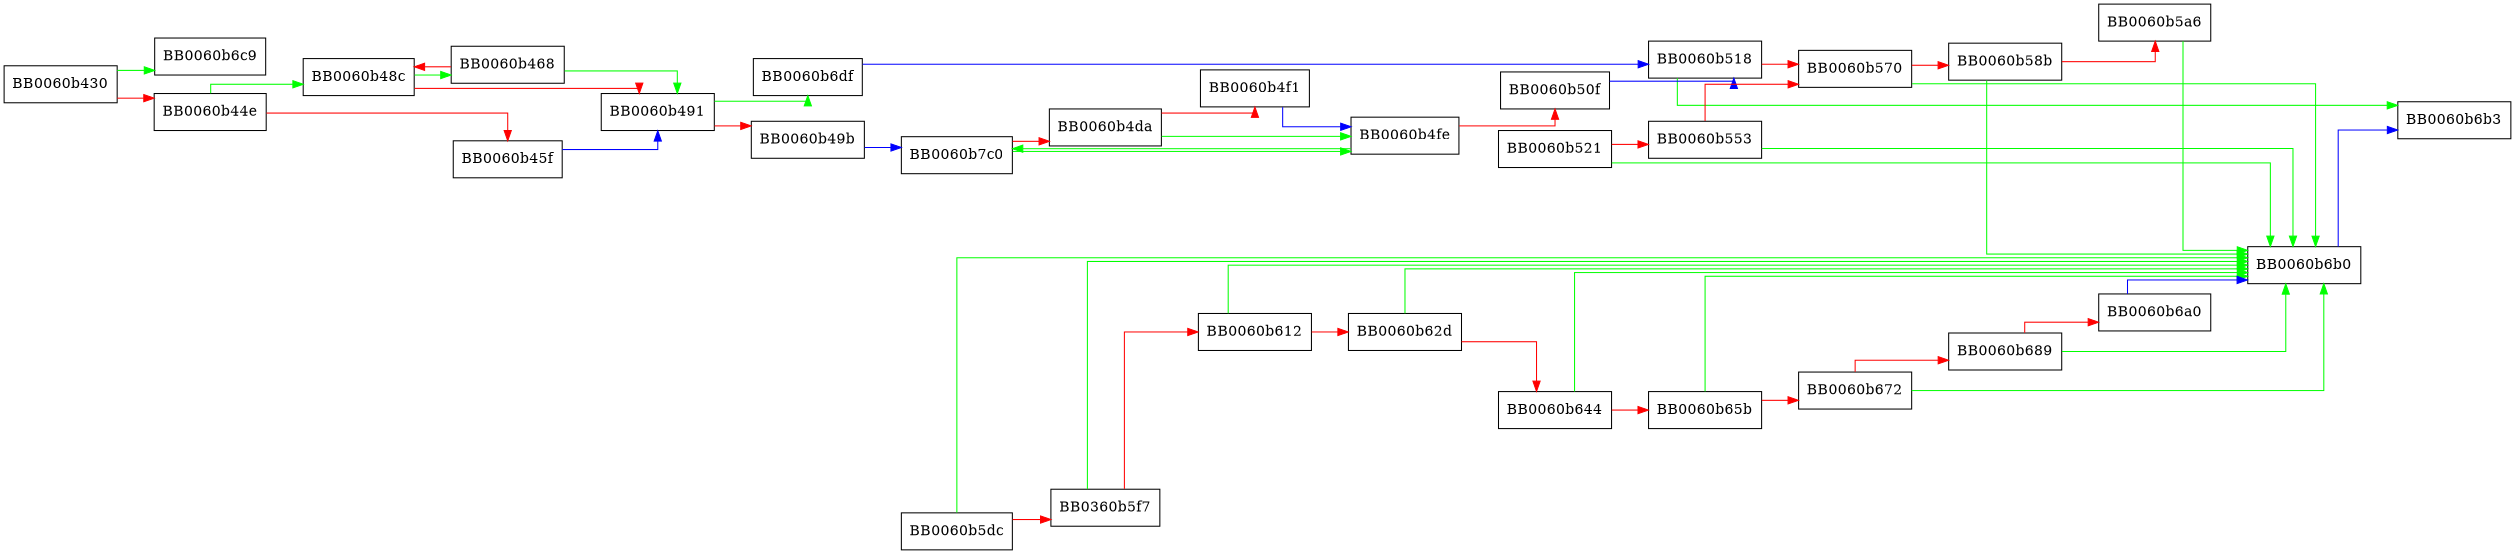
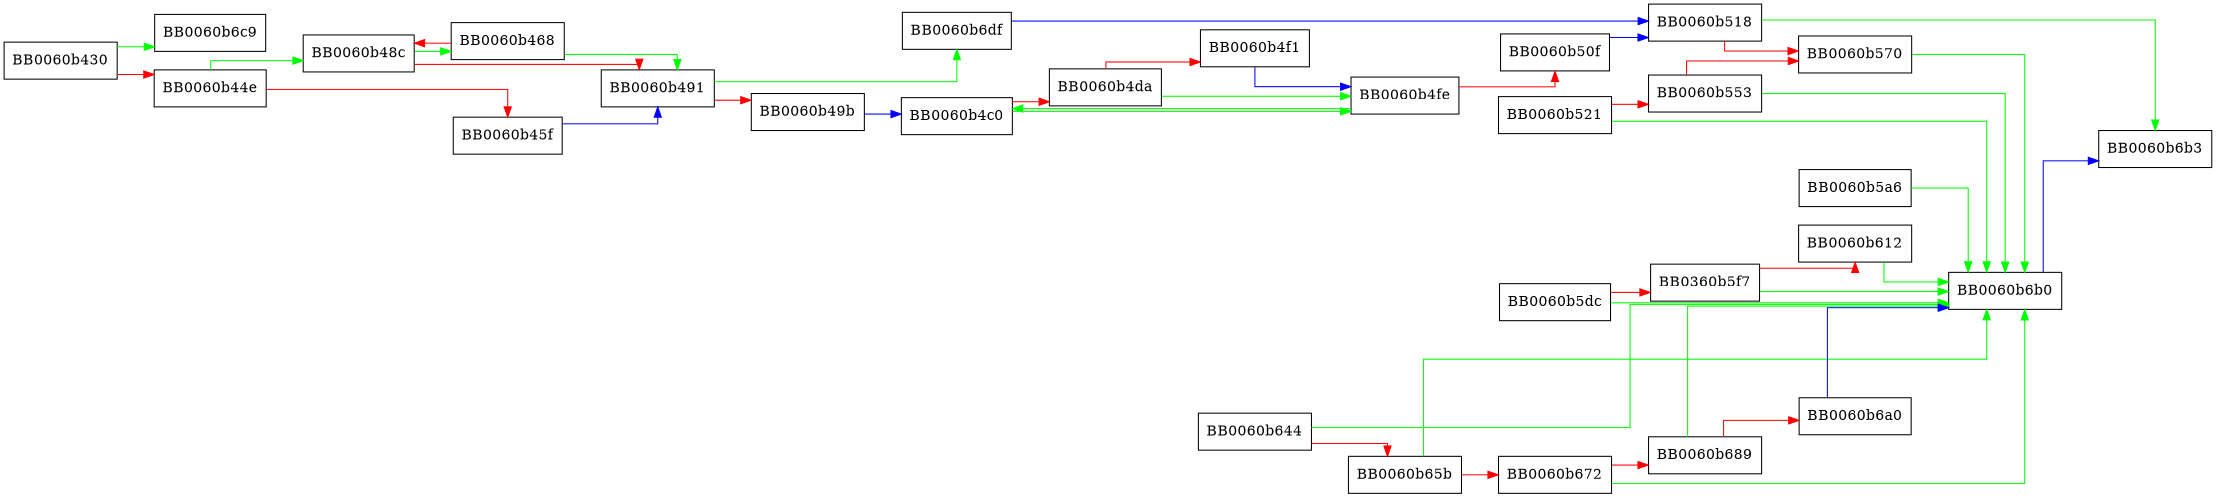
node "BB0060b58b": removed
node "BB0060b7c0": label "BB0060b7c0" -> "BB0060b4c0"
node "BB0060b62d": removed
